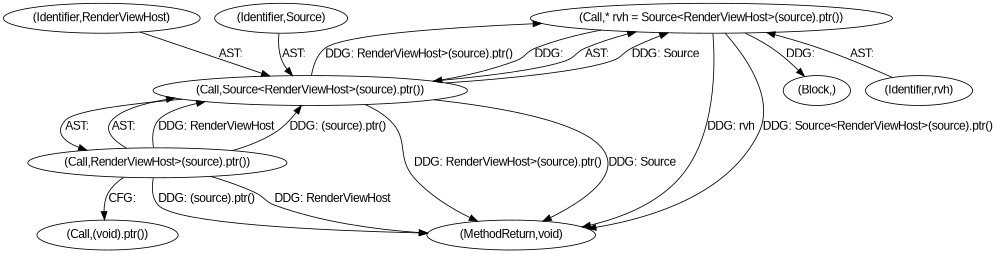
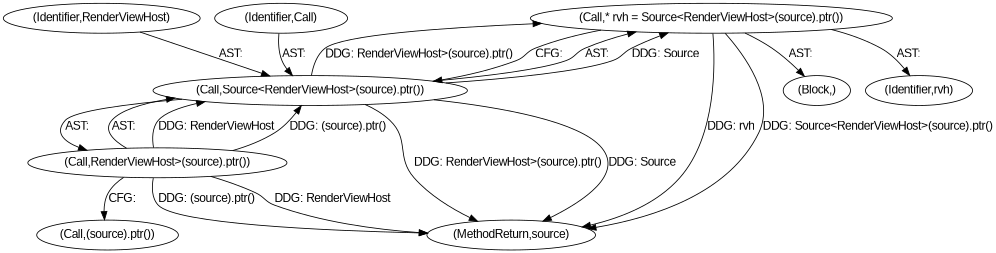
node "(Identifier,Source)": label "(Identifier,Source)" -> "(Identifier,Call)"
edge "(Call,* rvh = Source<RenderViewHost>(source).ptr())" -> "(Call,Source<RenderViewHost>(source).ptr())": label "DDG: " -> "CFG: "
edge "(Call,* rvh = Source<RenderViewHost>(source).ptr())" -> "(Block,)": label "DDG: " -> "AST: "
edge "(Identifier,rvh)" -> "(Call,* rvh = Source<RenderViewHost>(source).ptr())": reversed
node "(Call,(void).ptr())": label "(Call,(void).ptr())" -> "(Call,(source).ptr())"
node "(MethodReturn,void)": label "(MethodReturn,void)" -> "(MethodReturn,source)"
